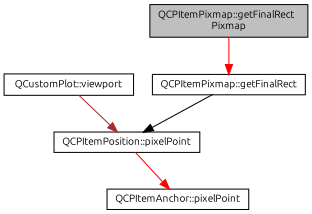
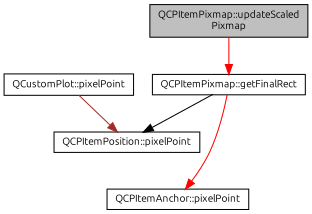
node "QCPItemPixmap::getFinalRect Pixmap": label "QCPItemPixmap::getFinalRect Pixmap" -> "QCPItemPixmap::updateScaled Pixmap"
node "QCustomPlot::viewport": label "QCustomPlot::viewport" -> "QCustomPlot::pixelPoint"
edge "QCPItemPosition::pixelPoint" -> "QCPItemAnchor::pixelPoint": now "QCPItemPixmap::getFinalRect" -> "QCPItemAnchor::pixelPoint"
